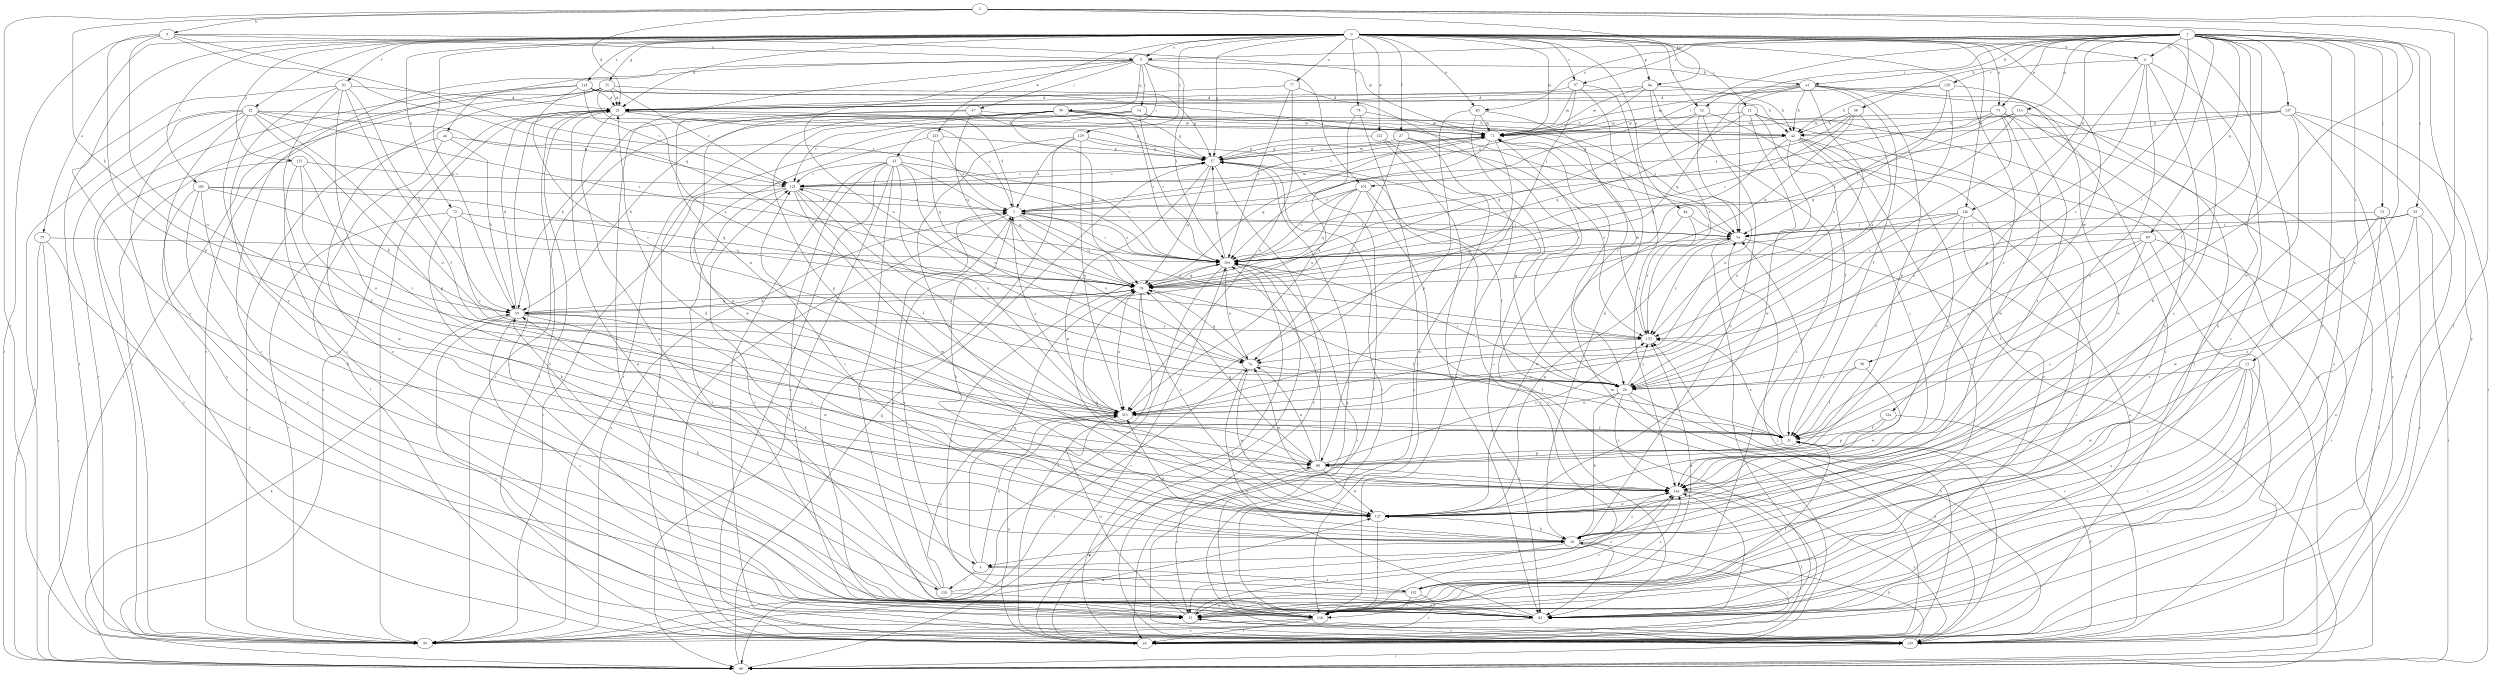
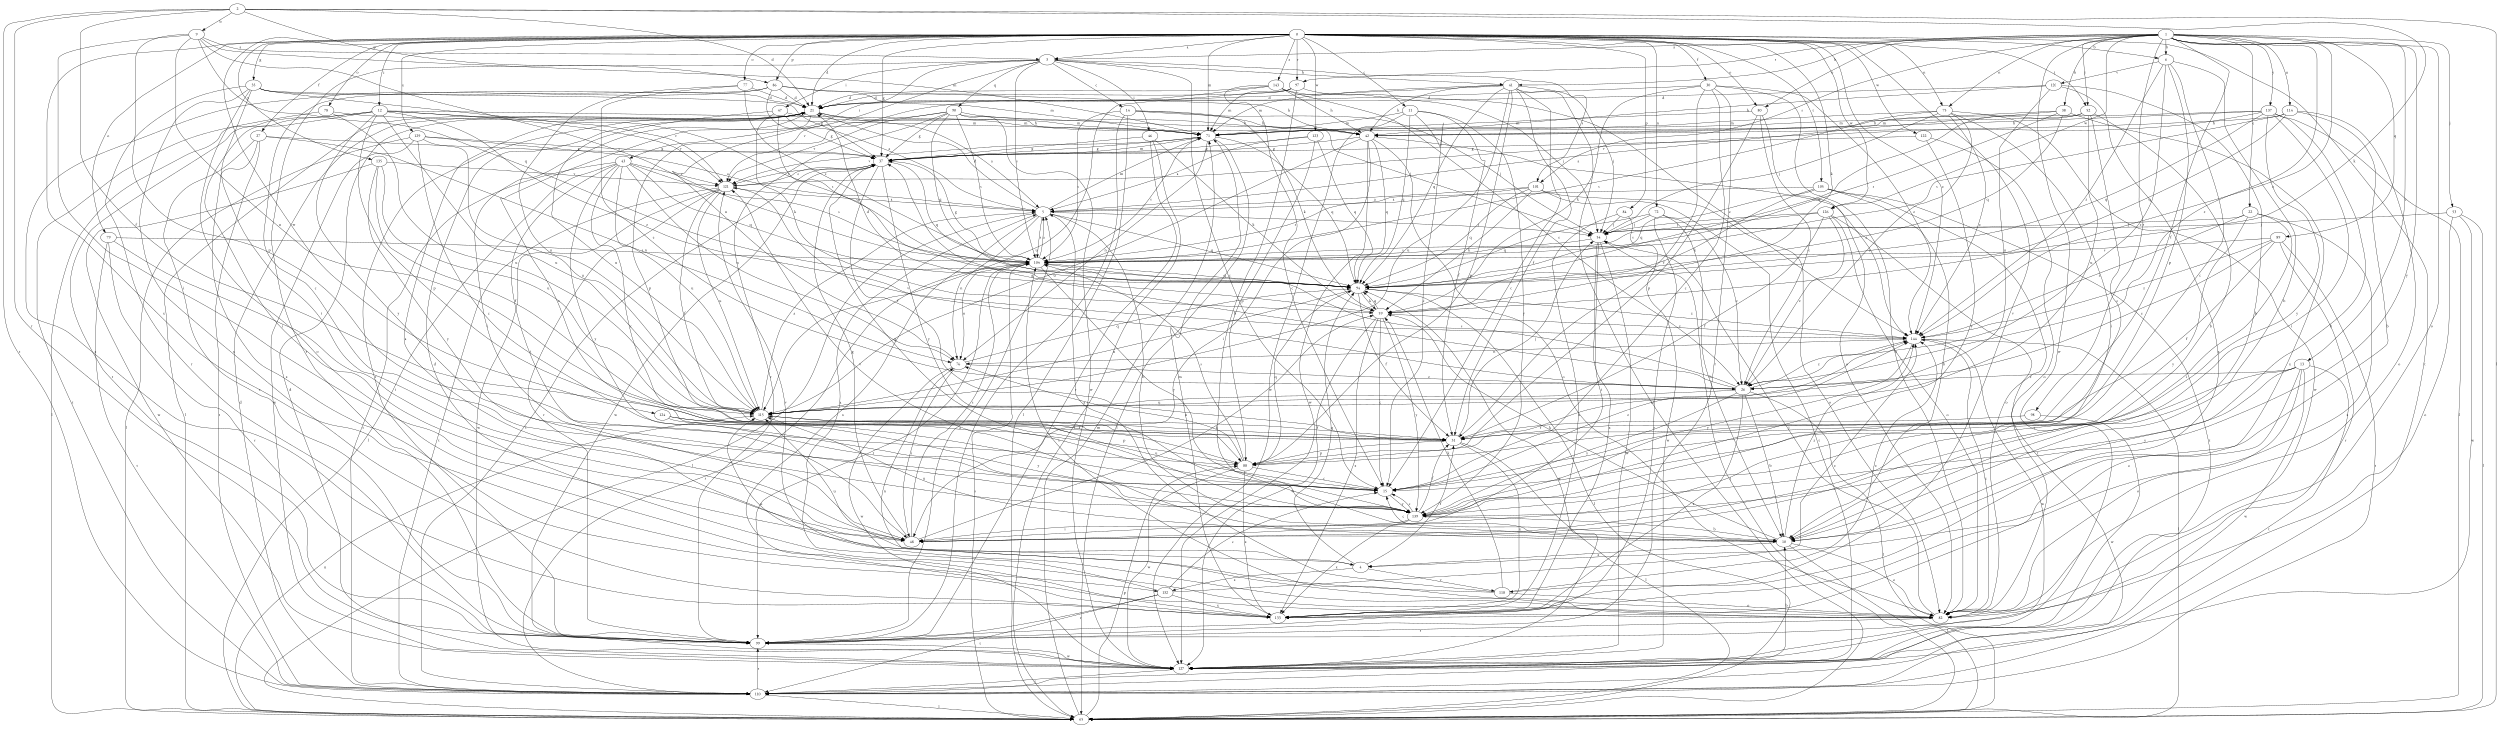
edge "137" -> "94": added, label "q"
edge "143" -> "99": now "27" -> "99"
edge "133" -> "76": removed, label "n"
edge "98" -> "26": removed, label "e"
edge "110" -> "31": now "4" -> "31"
